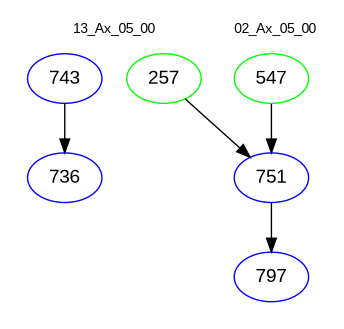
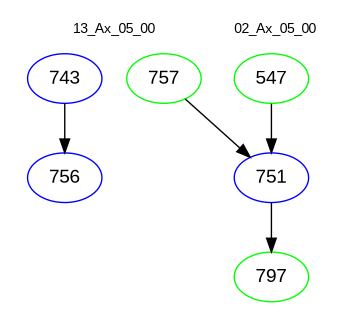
node "257": label "257" -> "757"
node "736": label "736" -> "756"
node "797": color blue -> green
